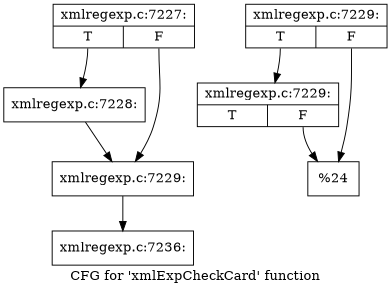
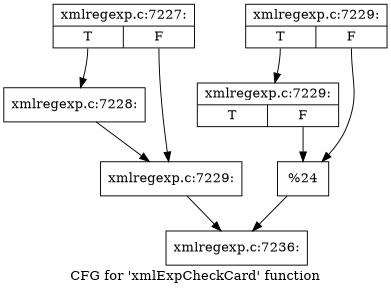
edge "%24" -> "xmlregexp.c:7236:": added
